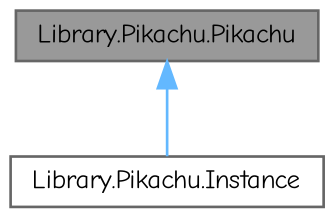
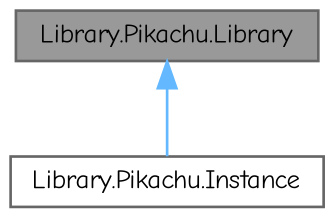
node "Library.Pikachu.Pikachu": label "Library.Pikachu.Pikachu" -> "Library.Pikachu.Library"
